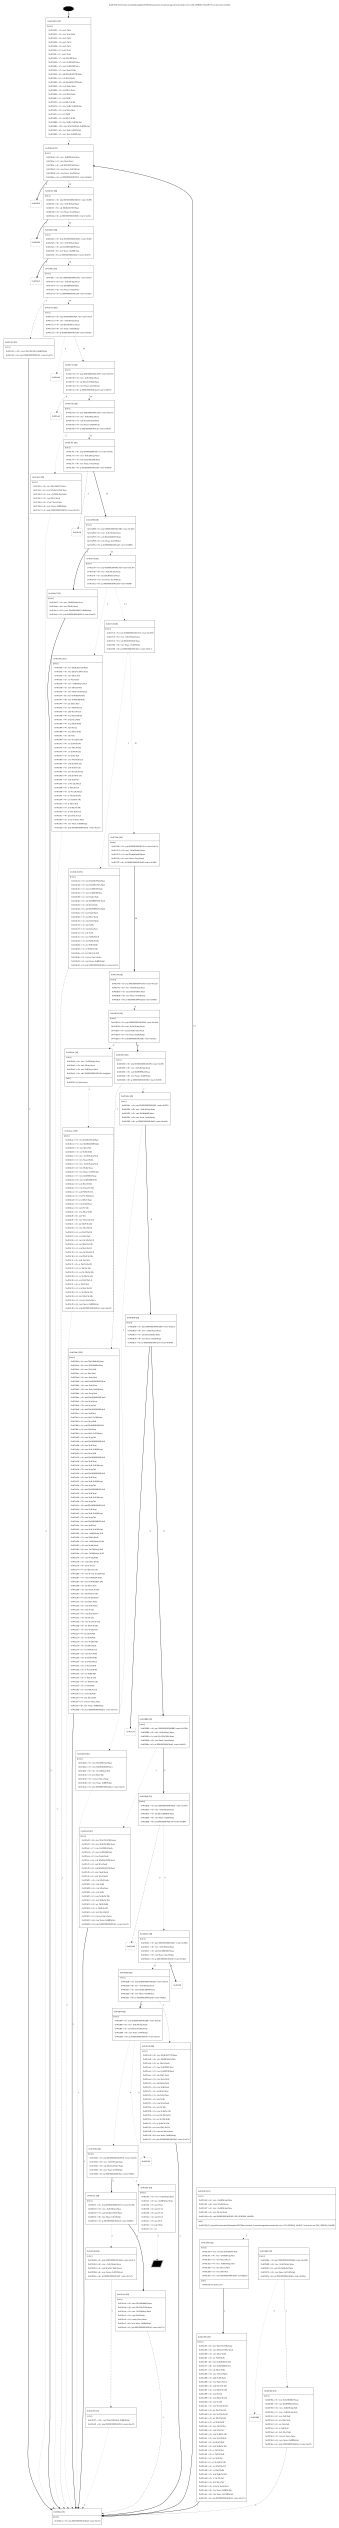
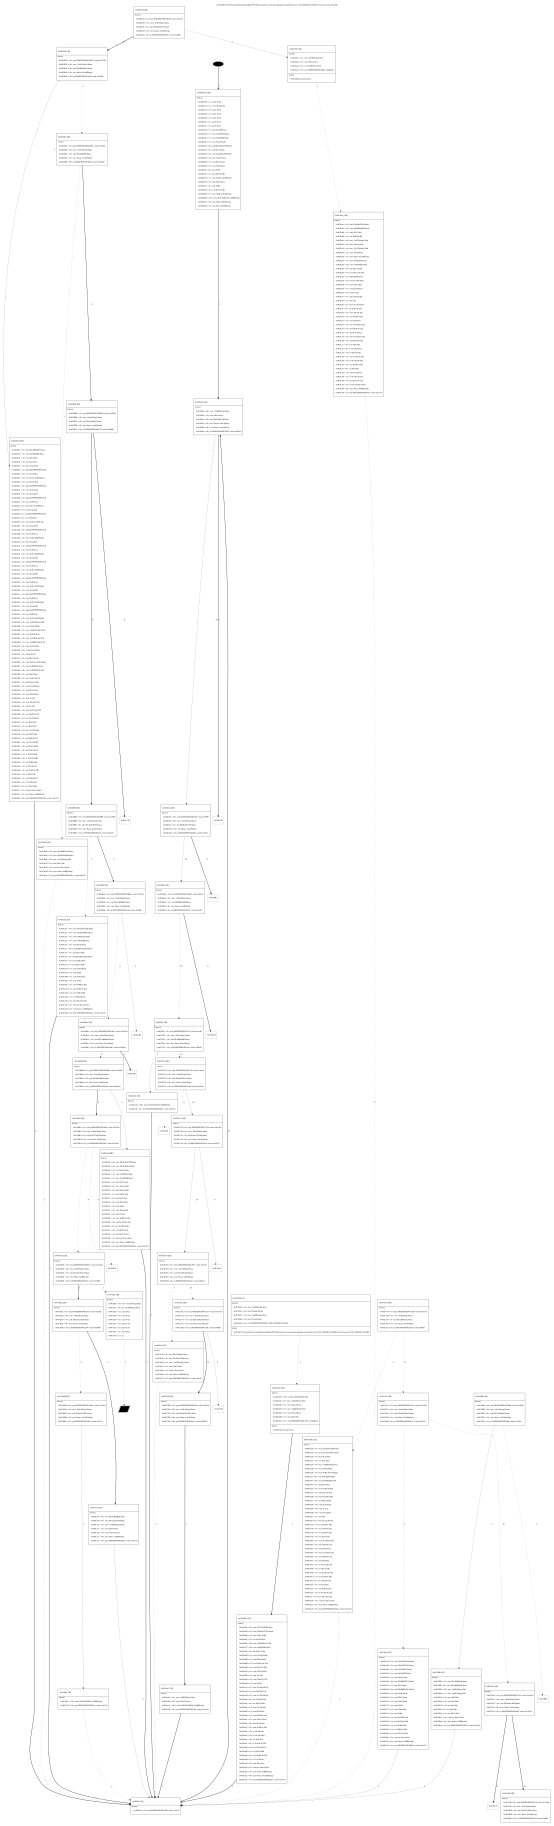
edge "0x401630 [116]" -> "0x4016a4 [32]": style dotted -> bold
edge "0x401788 [28]" -> "0x4017a4 [28]": removed, label "12"
edge "0x4017f8 [28]" -> "0x401814 [28]": removed, label "9"
node "0x401e06": added
